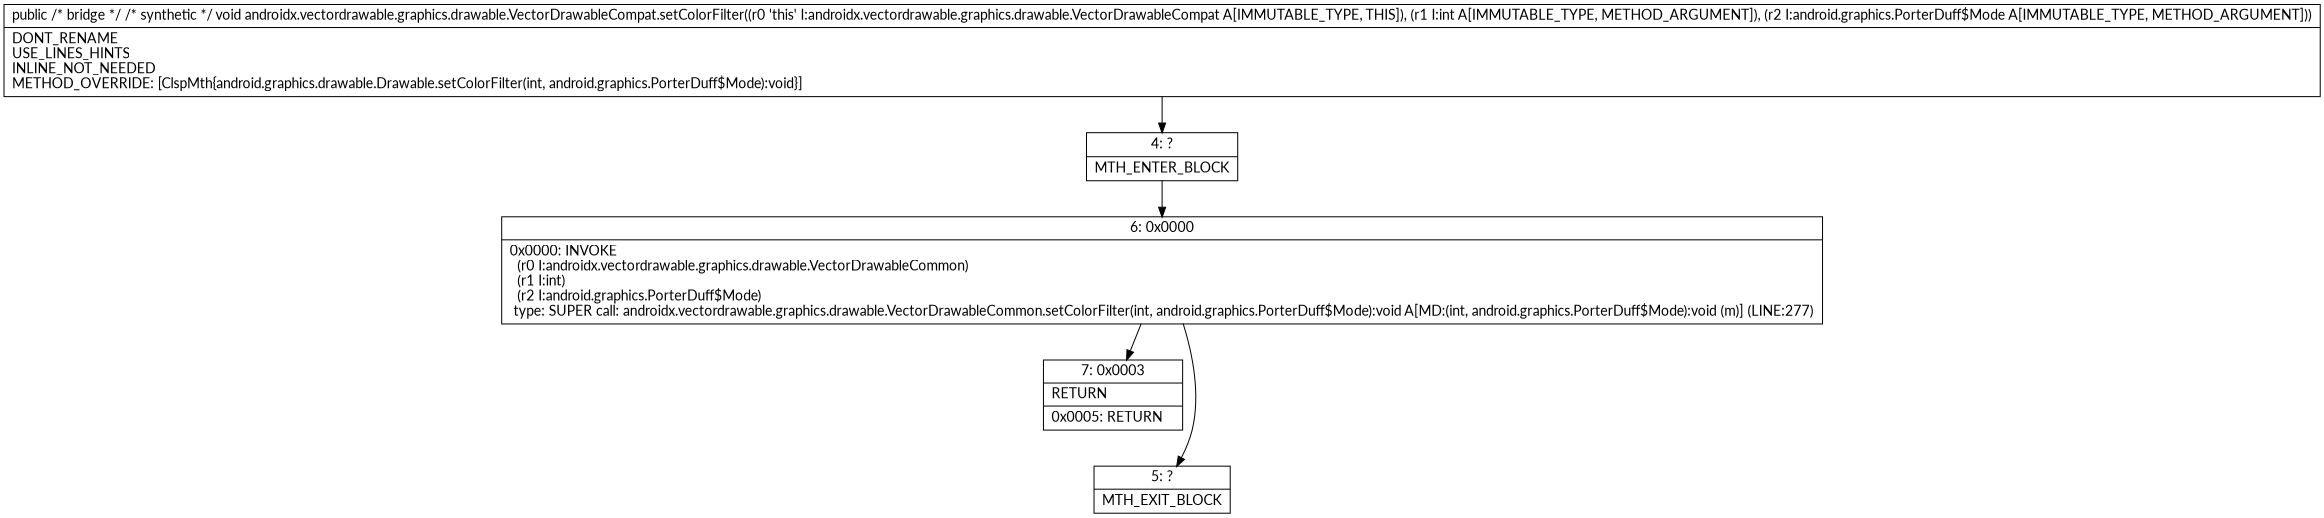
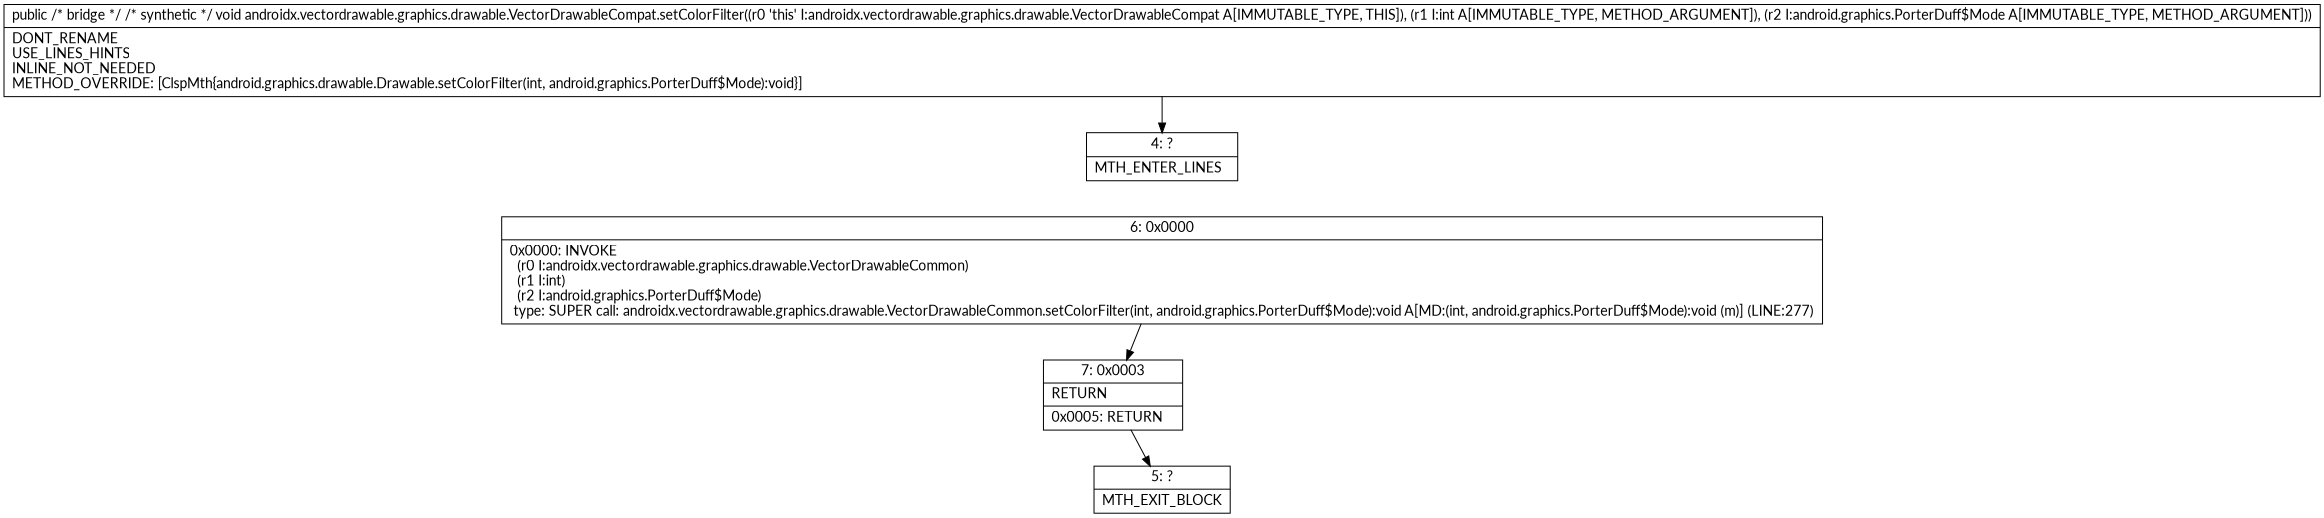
node "4: ?": text "MTH_ENTER_BLOCK" -> "MTH_ENTER_LINES"
edge "4: ?" -> "6: 0x0000": removed
edge "6: 0x0000" -> "5: ?": now "7: 0x0003" -> "5: ?"
